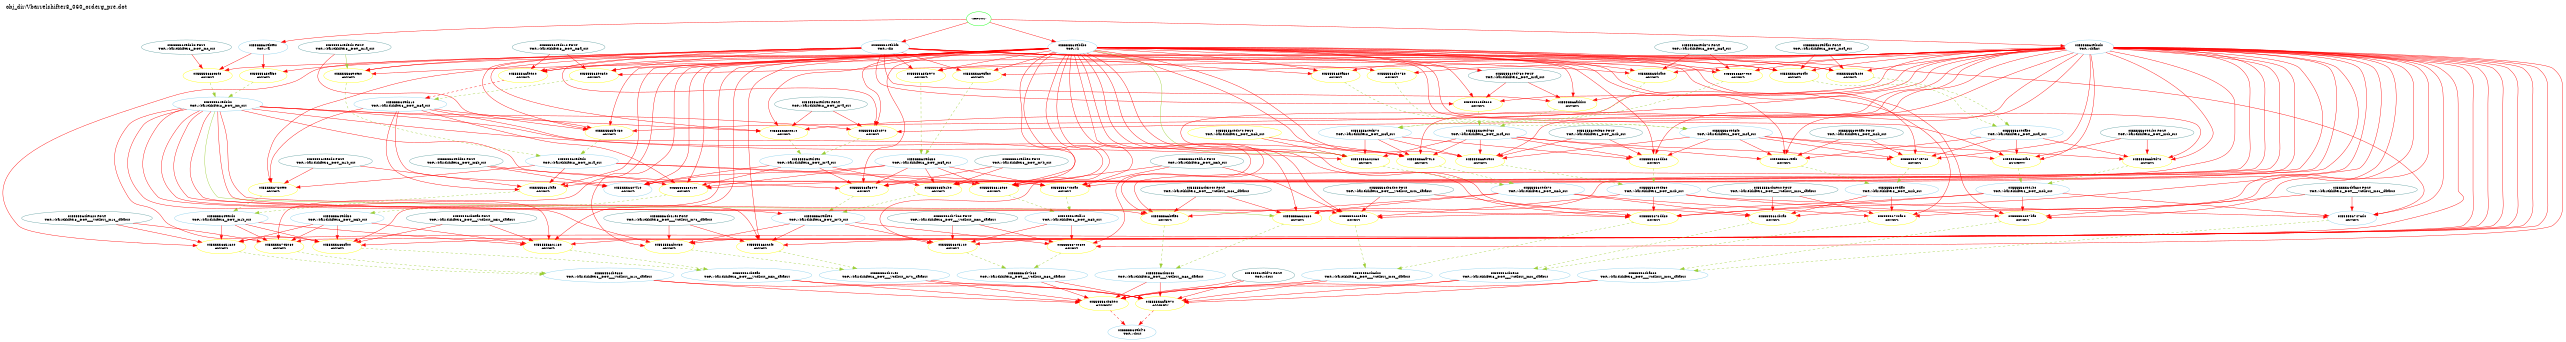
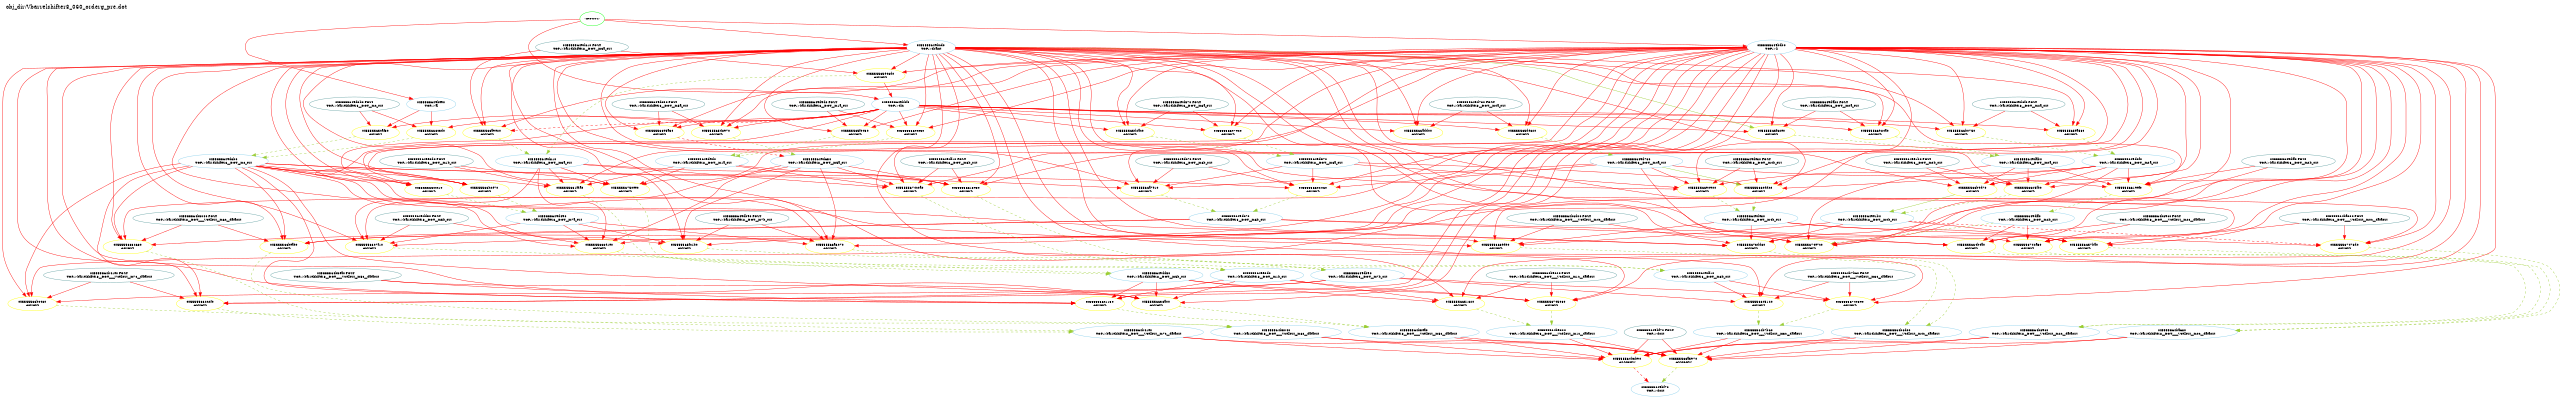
edge "0x55555649bbf0 TOP->din" -> "0x5555566a9e20 ALWAYS": style solid -> dashed
edge "0x55555649bbf0 TOP->din" -> "0x5555565e46d0 ALWAYS": reversed
edge "0x55555649bdb0 TOP->lr" -> "0x55555649d730 POST TOP->barrelshifter8__DOT__m4a_out": now "0x55555649bdb0 TOP->lr" -> "0x5555566b0750 ALWAYS"
edge "0x55555649d9d0 POST TOP->barrelshifter8__DOT__m1a_out" -> "0x55555669ce30 ALWAYS": color yellowGreen -> red
edge "0x55555649bcd0 TOP->shamt" -> "0x5555565f62e0 ALWAYS": color red -> yellowGreen
edge "0x55555649bcd0 TOP->shamt" -> "0x555556750ee0 ALWAYS": added
edge "0x5555566a9e20 ALWAYS" -> "0x55555649d810 TOP->barrelshifter8__DOT__m3a_out": color red -> yellowGreen
node "0x55555649d650 POST TOP->barrelshifter8__DOT__m5a_out": added
node "0x55555649d490 POST TOP->barrelshifter8__DOT__m7a_out": removed
node "0x55555649d8f0 POST TOP->barrelshifter8__DOT__m2a_out": added
edge "0x55555649d3b0 POST TOP->barrelshifter8__DOT__mc_out" -> "0x5555565caf30 ALWAYS": added
edge "0x55555649d810 TOP->barrelshifter8__DOT__m3a_out" -> "0x5555565f0430 ALWAYS": now "0x55555649d810 TOP->barrelshifter8__DOT__m3a_out" -> "0x55555674c0a0 ALWAYS"
edge "0x555556695a30 ALWAYS" -> "0x55555649d650 TOP->barrelshifter8__DOT__m5a_out": color yellowGreen -> red
edge "0x5555566add00 ALWAYS" -> "0x55555649d730 TOP->barrelshifter8__DOT__m4a_out": removed
node "0x55555649dc70 POST TOP->barrelshifter8__DOT__m6b_out": color yellow -> CadetBlue
edge "0x55555649bdb0 TOP->lr" -> "0x555556602060 ALWAYS": color yellowGreen -> red
edge "0x55555649d730 TOP->barrelshifter8__DOT__m4a_out" -> "0x55555660ddc0 ALWAYS": color red -> yellowGreen
node "0x555556625fb0 ASSIGNW": label "0x555556625fb0 ASSIGNW" -> "0x555556625fb0 ALWAYS"
edge "0x5555566b9d70 ALWAYS" -> "0x55555649e1b0 TOP->barrelshifter8__DOT__m0b_out": style dashed -> solid
edge "0x55555674e7c0 ALWAYS" -> "0x55555649dff0 TOP->barrelshifter8__DOT__m2b_out": reversed
edge "0x55555649df10 POST TOP->barrelshifter8__DOT__m3b_out" -> "0x55555663ed90 ALWAYS": now "0x55555649bcd0 TOP->shamt" -> "0x55555663ed90 ALWAYS"
node "0x555556607f10 ALWAYS": color skyblue -> yellow
edge "0x55555649e1b0 TOP->barrelshifter8__DOT__m0b_out" -> "0x5555567476d0 ALWAYS": style solid -> dashed
edge "0x55555649d3b0 TOP->barrelshifter8__DOT__mc_out" -> "0x55555649db90 TOP->barrelshifter8__DOT__m7b_out": now "0x55555649d3b0 TOP->barrelshifter8__DOT__mc_out" -> "0x5555565fc1b0 ALWAYS"
edge "0x55555649d3b0 TOP->barrelshifter8__DOT__mc_out" -> "0x555556632680 ALWAYS": color yellowGreen -> red
node "0x5555567476d0 ALWAYS": color skyblue -> yellow
edge "0x555556607f10 ALWAYS" -> "0x55555649dd50 TOP->barrelshifter8__DOT__m5b_out": added
edge "0x5555566a5970 ASSIGNW" -> "0x55555649bf70 TOP->dout": color red -> yellowGreen
